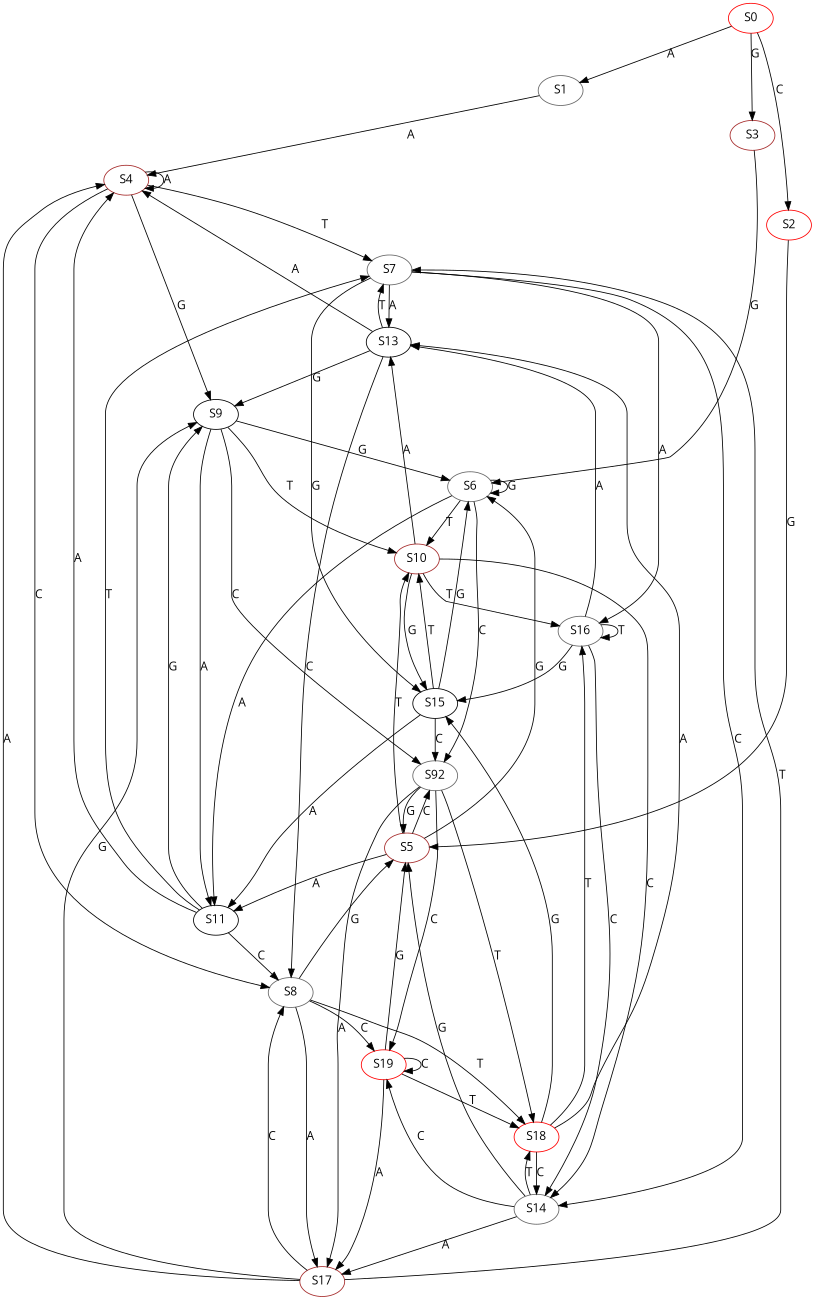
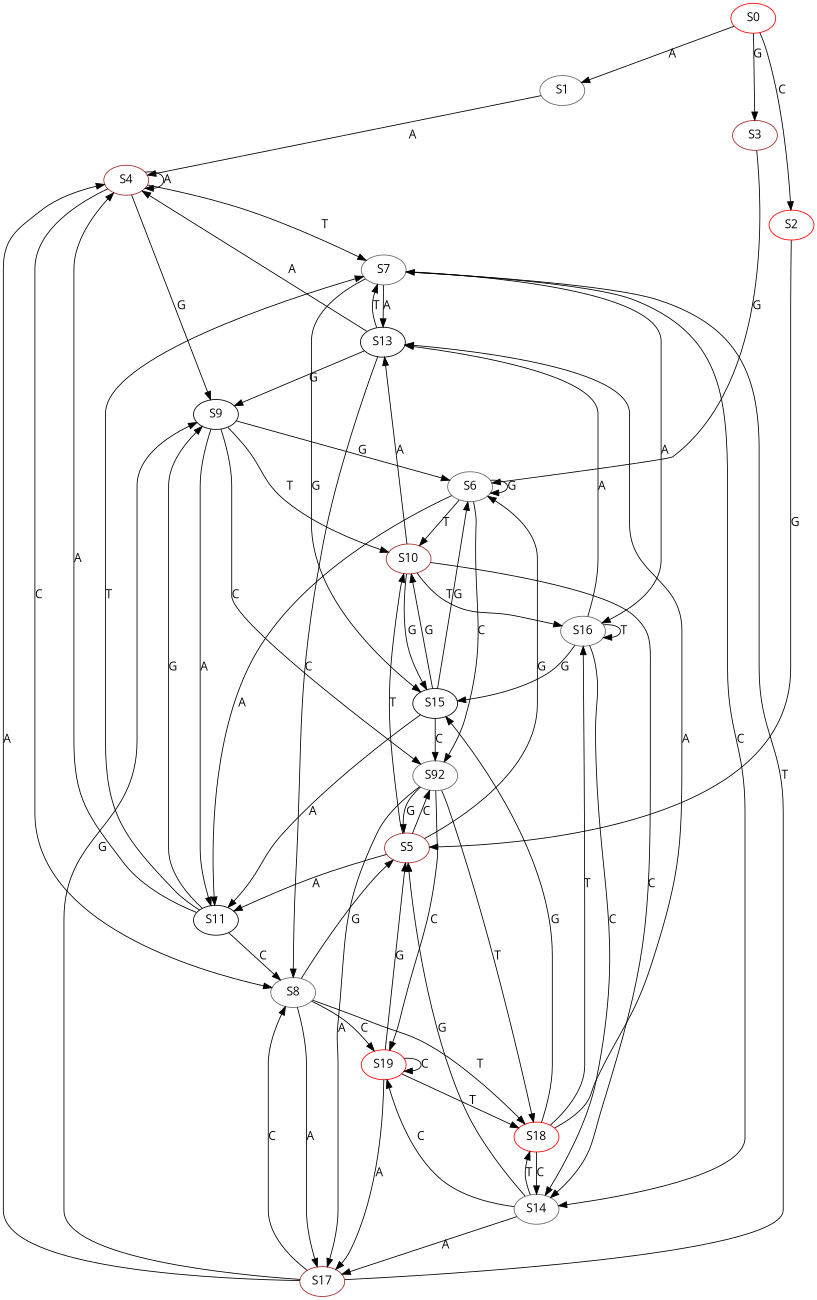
edge "S15" -> "S10": label "T" -> "G"
